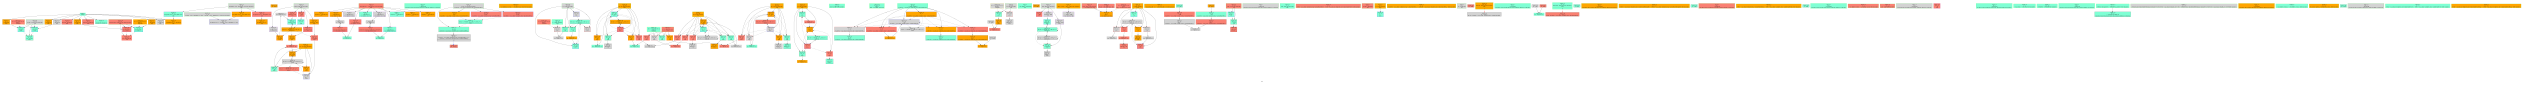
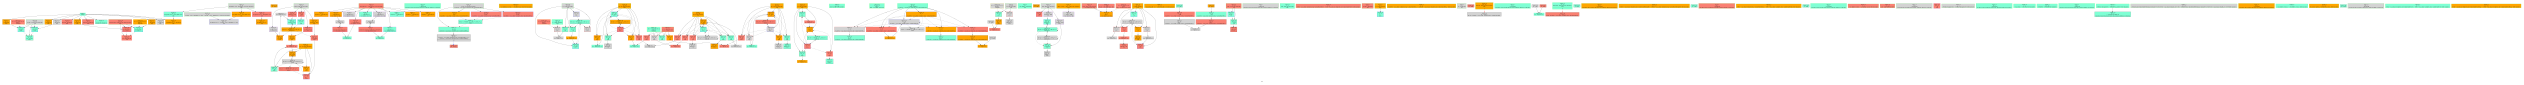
node "NodeID: 23": added
node "NodeID: 185": fillcolor lightgrey -> salmon
